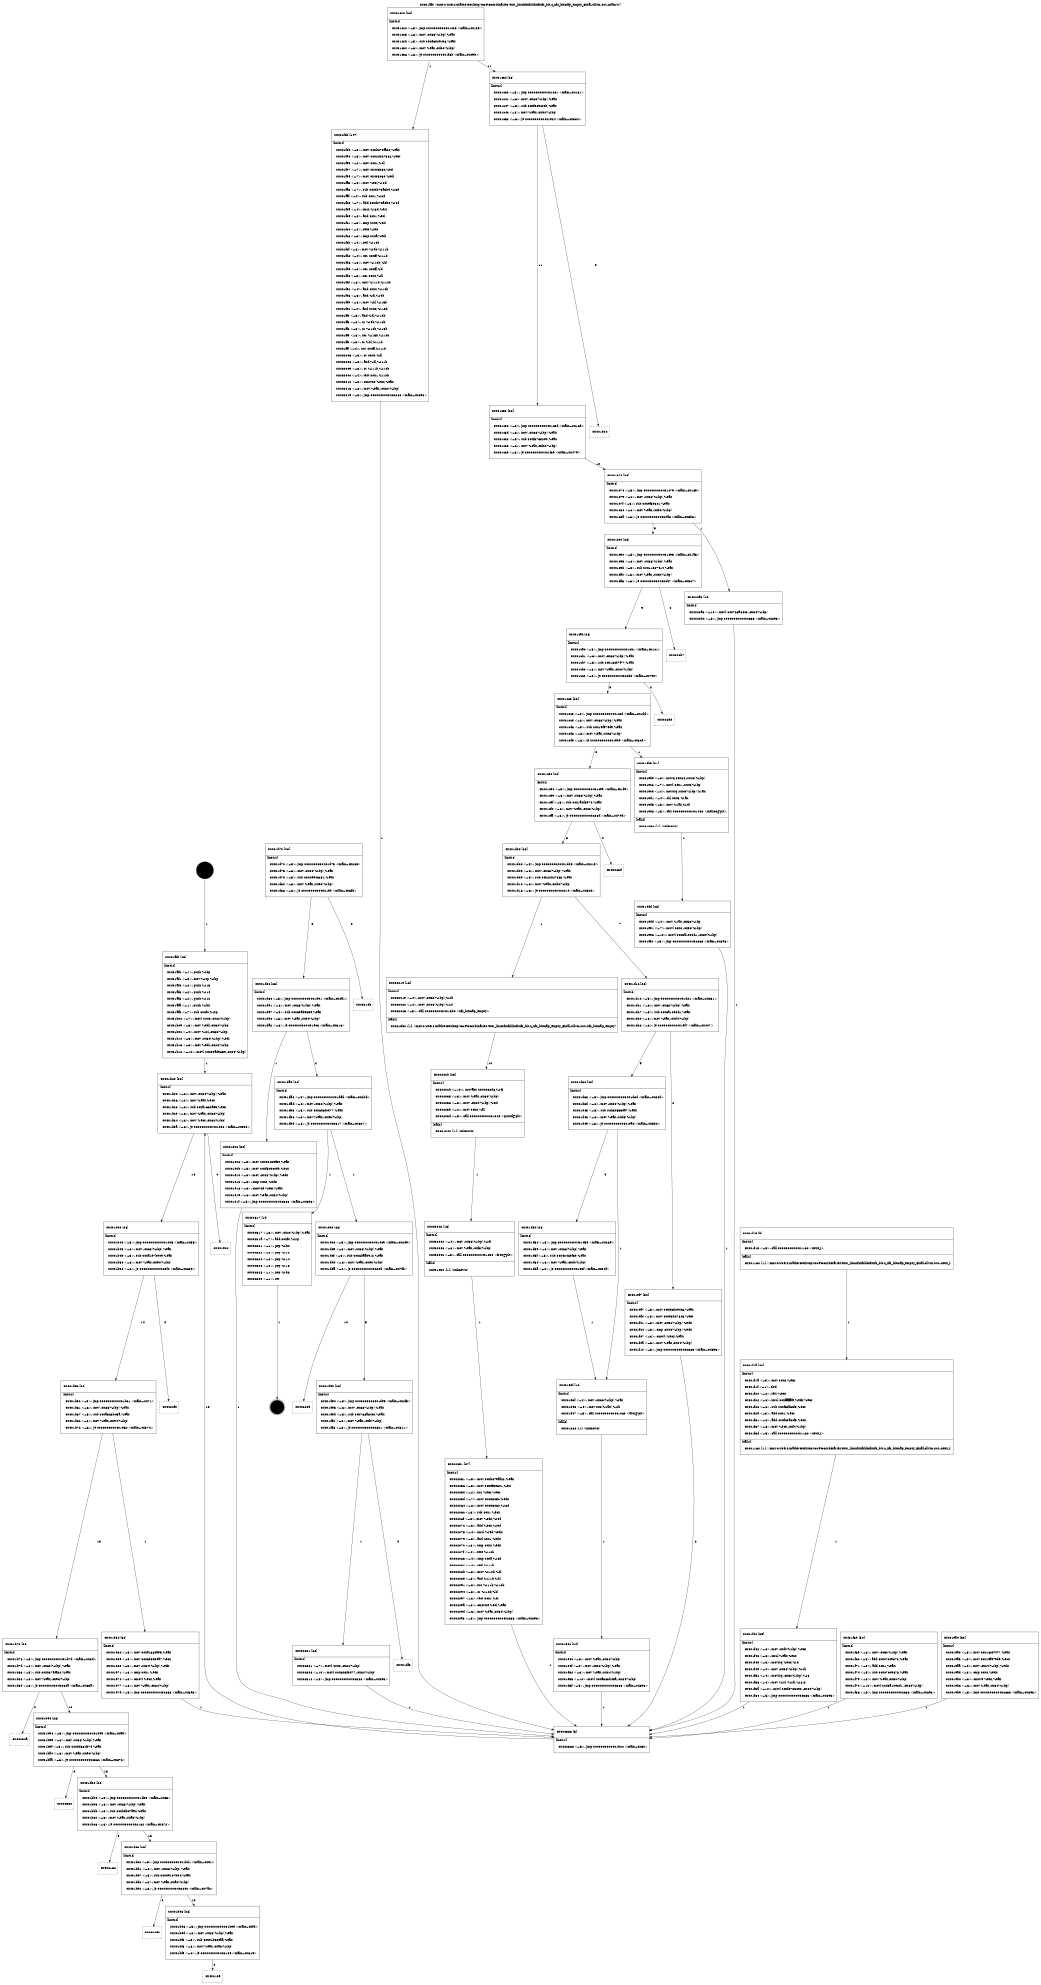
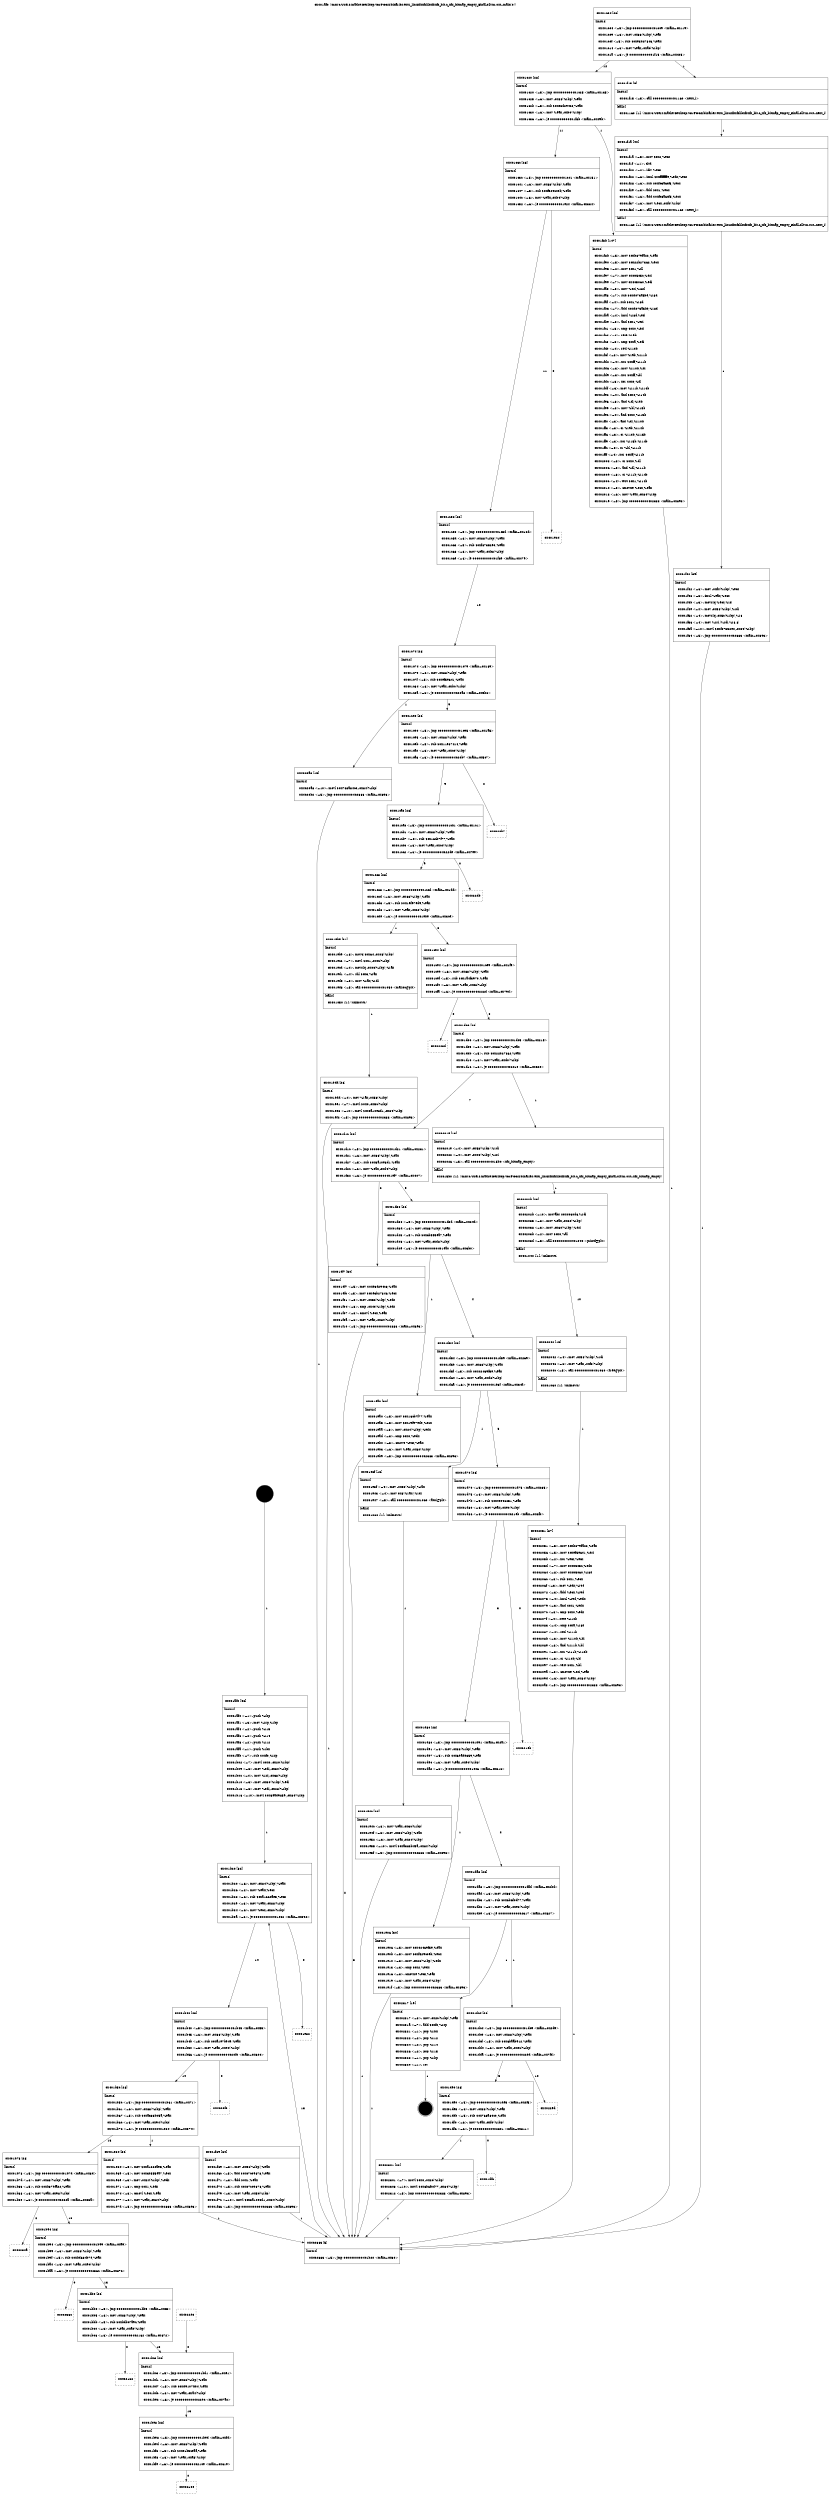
node "0x401c04 [28]": added
edge "0x40201e [13]" -> "0x40202b [23]": label " 10" -> " 1"
edge "0x40202b [23]" -> "0x402042 [15]": label " 1" -> " 10"
edge "0x401d38 [28]" -> "0x401e3f [13]": now "0x401d38 [28]" -> "0x401ea0 [30]"
edge "0x401d54 [28]" -> "0x401d70 [28]": added, label "3"
edge "0x401ea0 [30]" -> "0x402383 [5]": label " 1" -> " 3"
edge "0x401bcc [28]" -> "0x40229c": reversed
